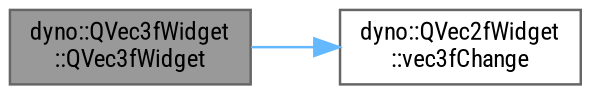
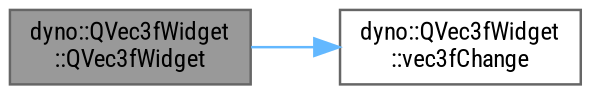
node "dyno::QVec2fWidget ::vec3fChange": label "dyno::QVec2fWidget ::vec3fChange" -> "dyno::QVec3fWidget ::vec3fChange"
